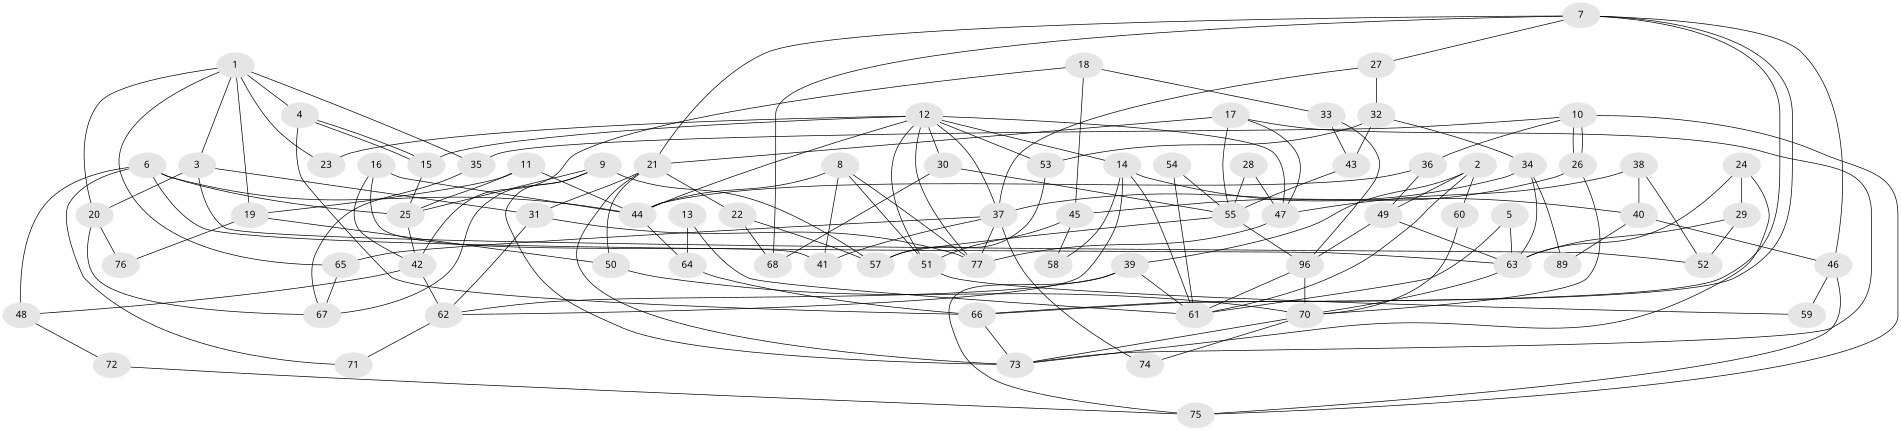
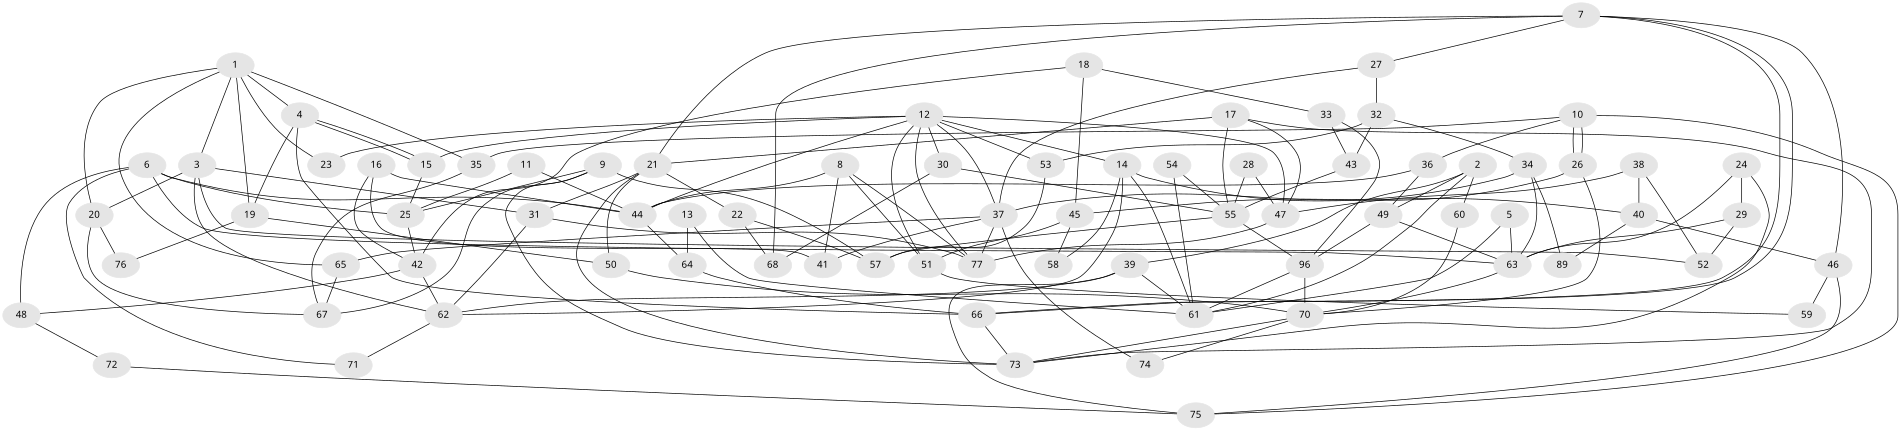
edge "11" -- "19": now "4" -- "19"
edge "3" -- "62": added
